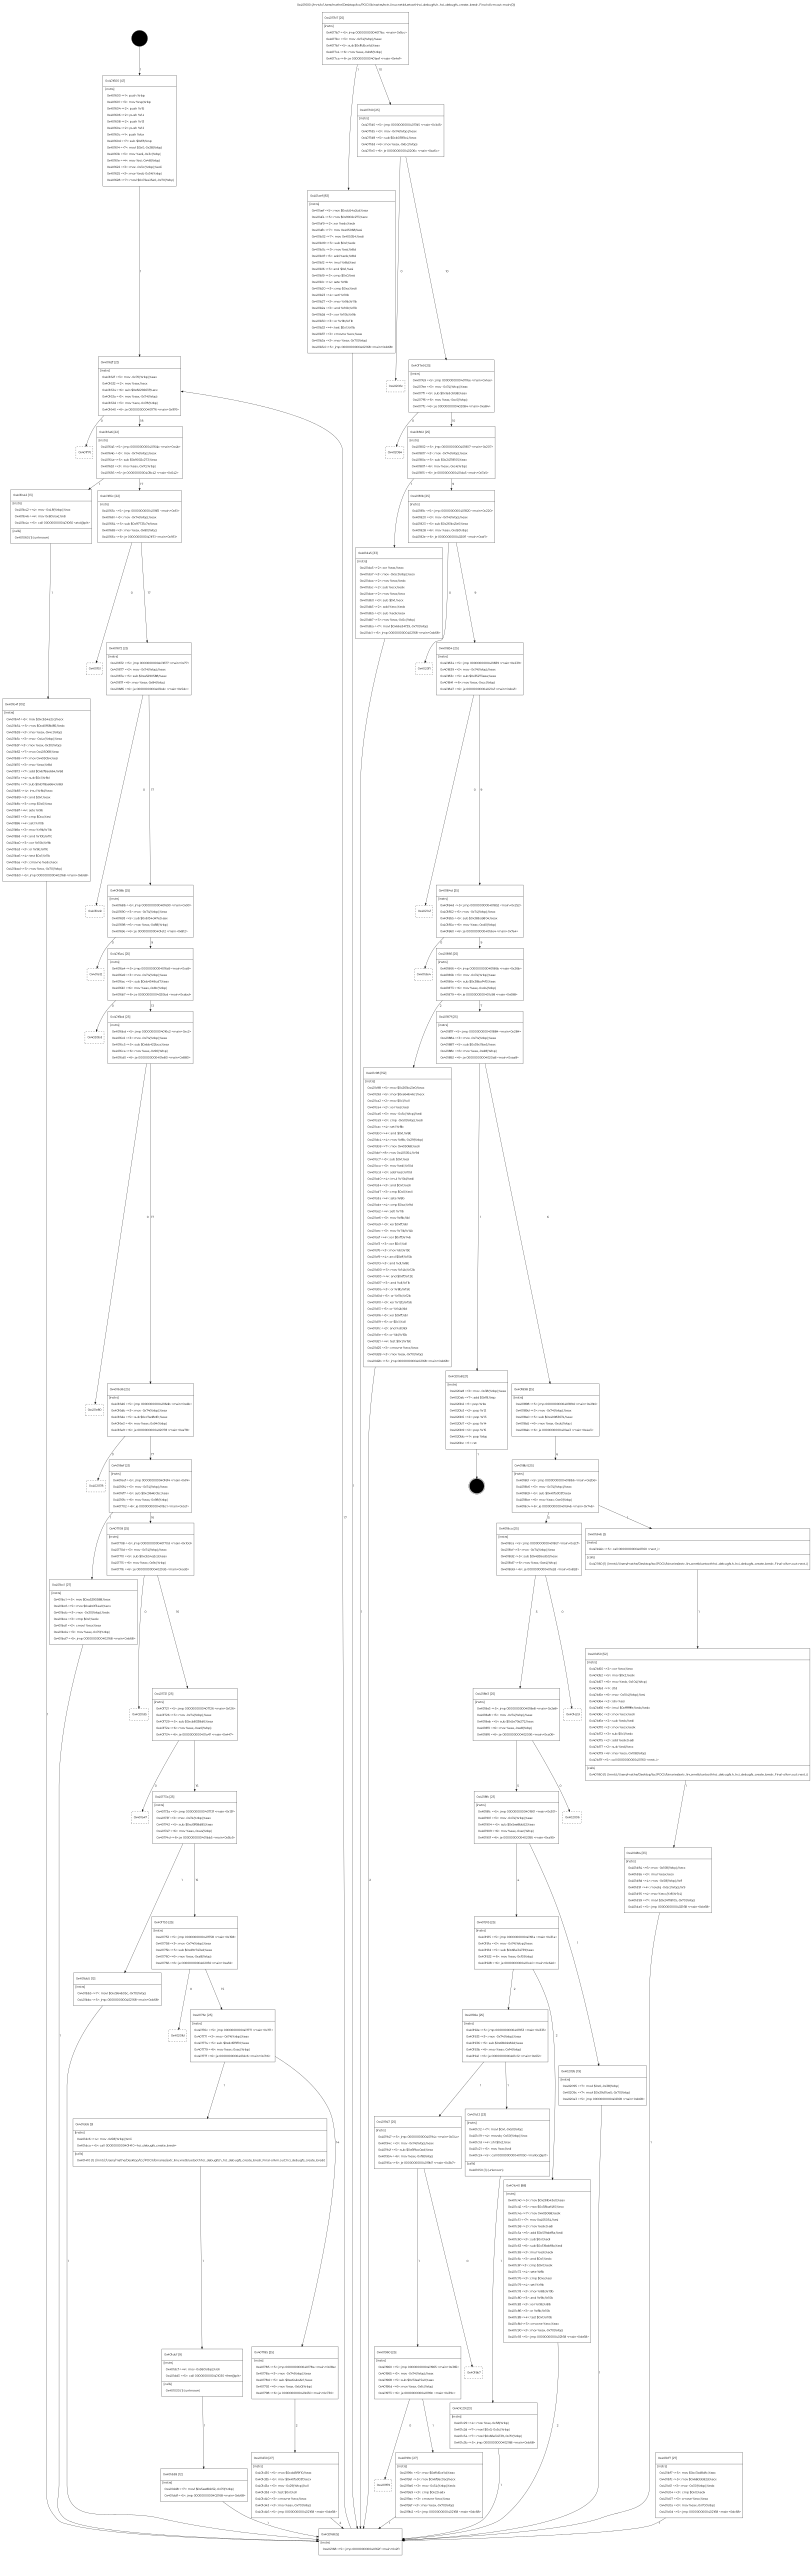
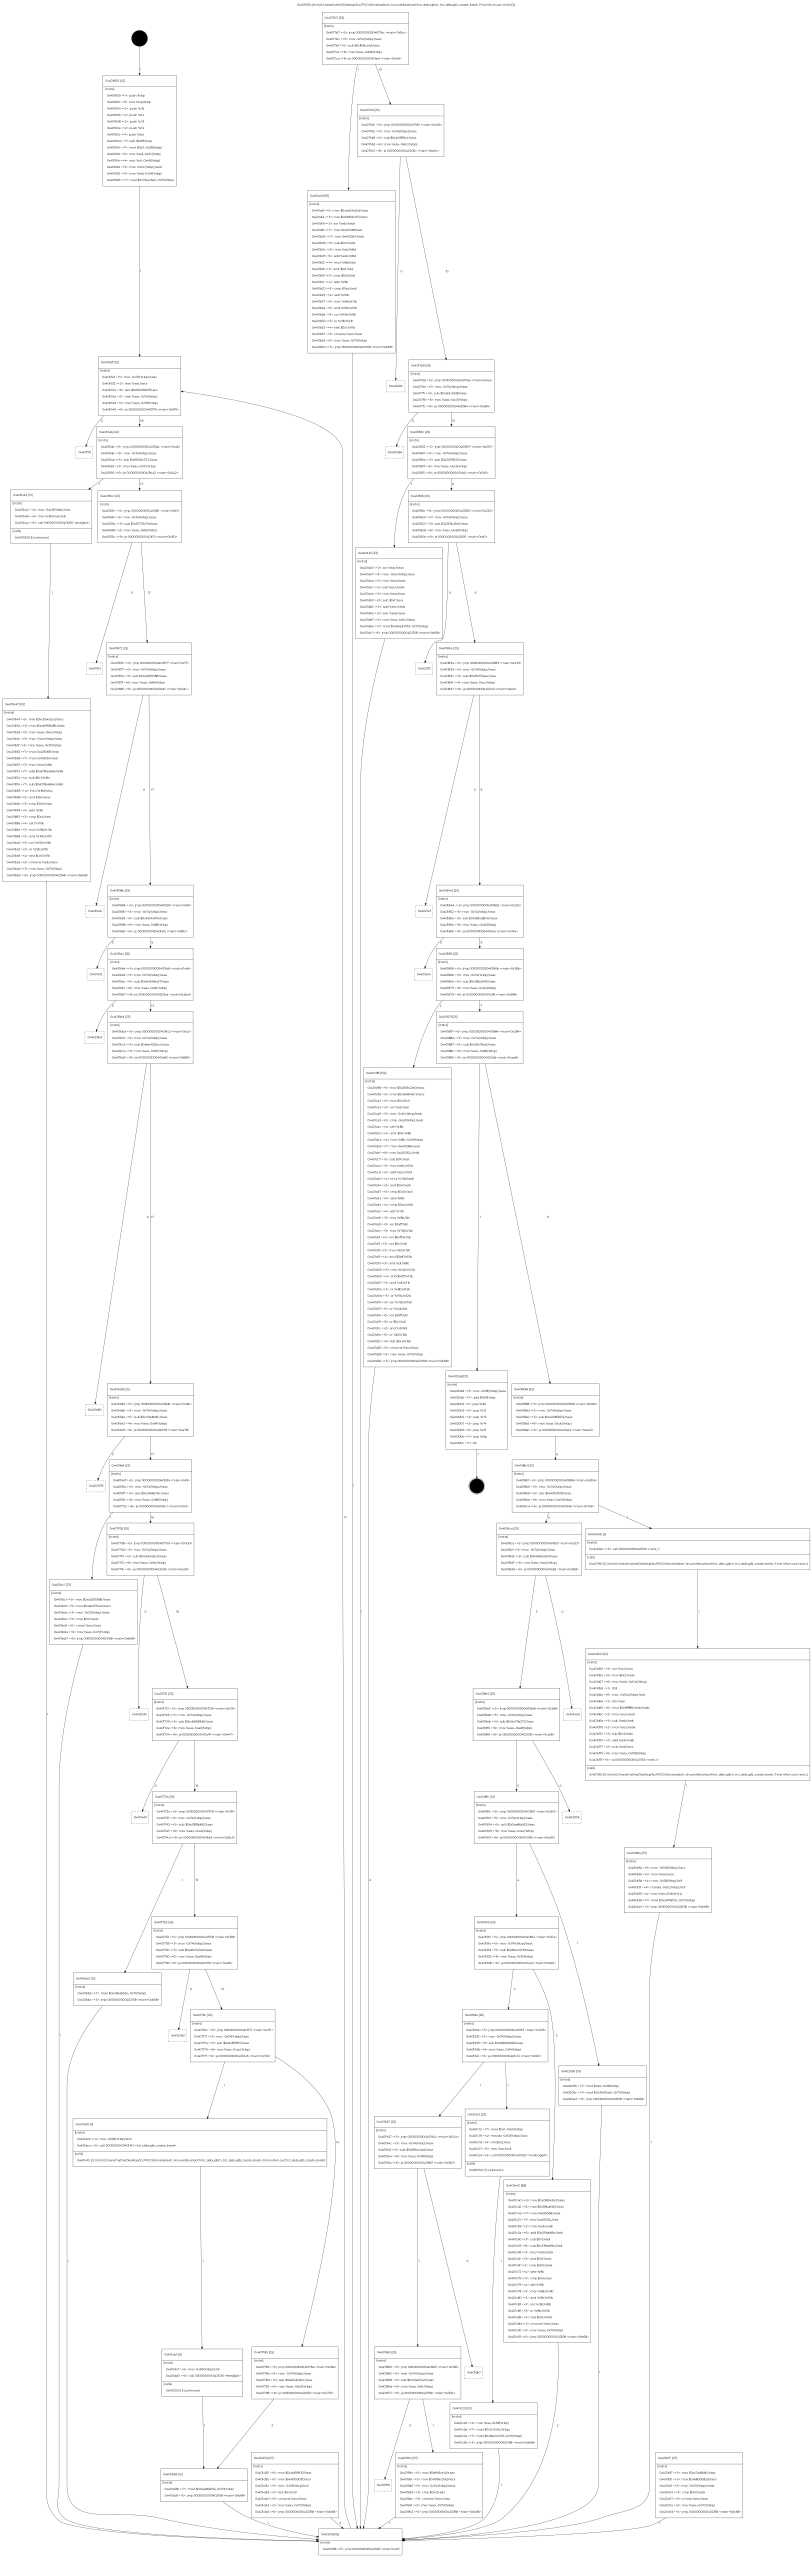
edge "0x401785 [25]" -> "0x401d30 [27]": now "0x401785 [25]" -> "0x401dd8 [12]"
